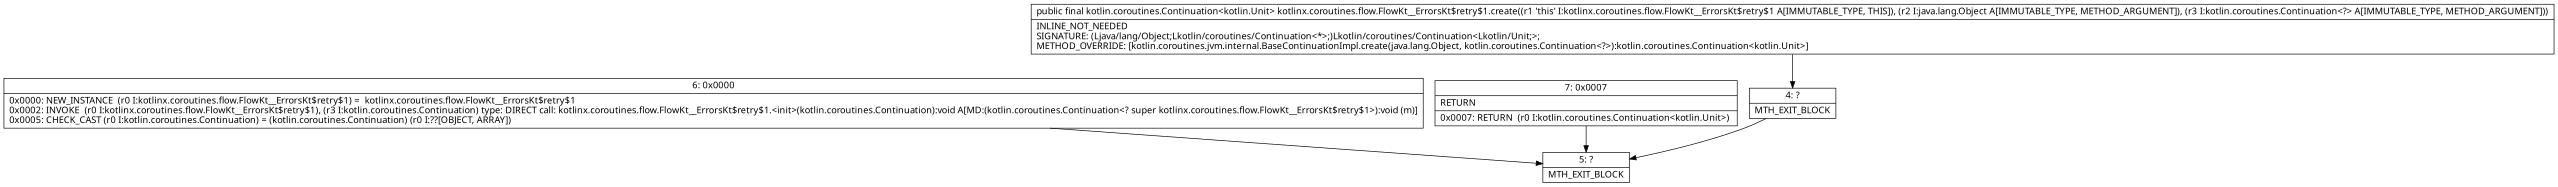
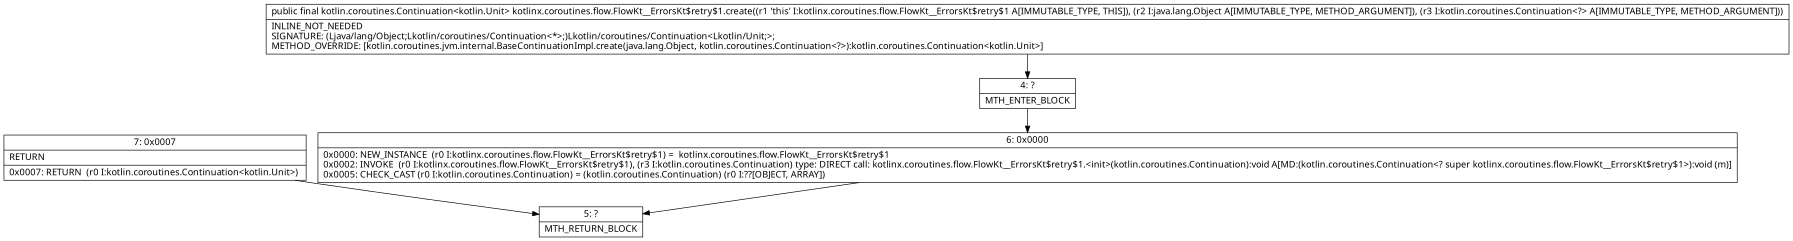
node "4: ?": text "MTH_EXIT_BLOCK" -> "MTH_ENTER_BLOCK"
edge "4: ?" -> "5: ?": now "4: ?" -> "6: 0x0000"
node "5: ?": text "MTH_EXIT_BLOCK" -> "MTH_RETURN_BLOCK"
